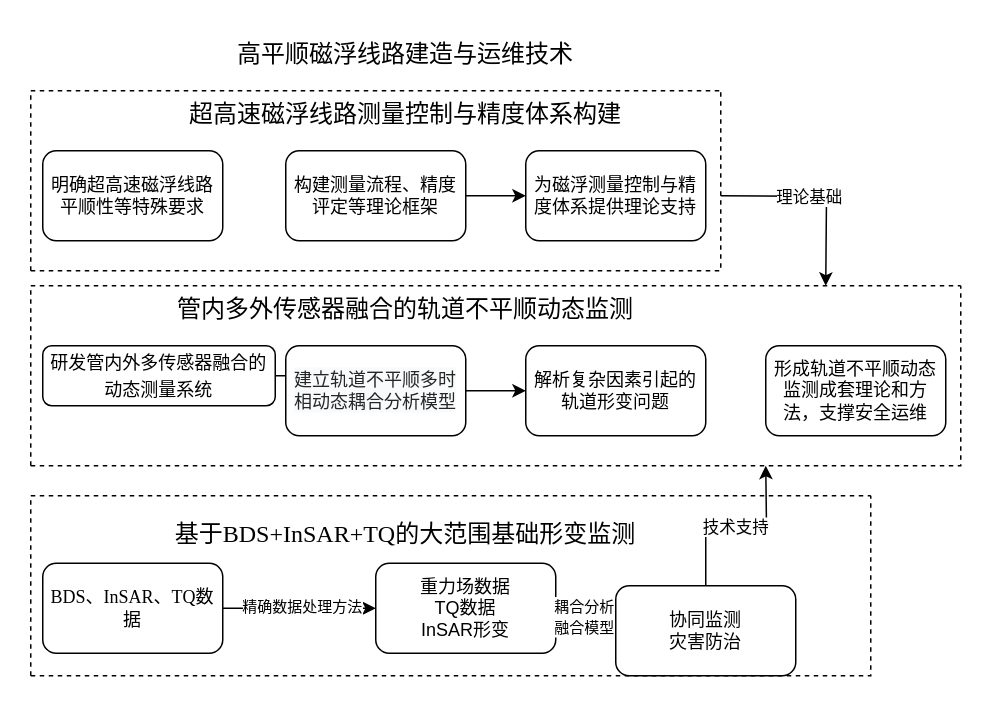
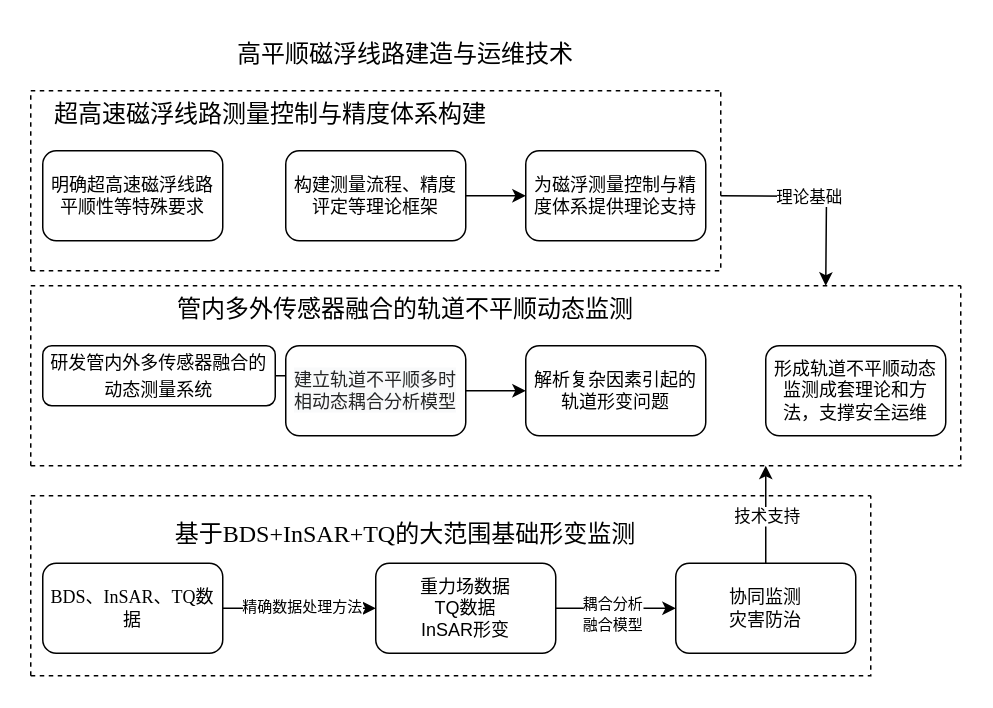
node "超高速磁浮线路测量控制与精度体系构建": moved (406, 113) -> (271, 113)
node "协同监测 灾害防治": moved (706, 631) -> (766, 608)
